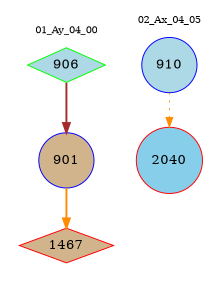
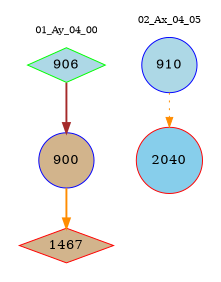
node "901": label "901" -> "900"
